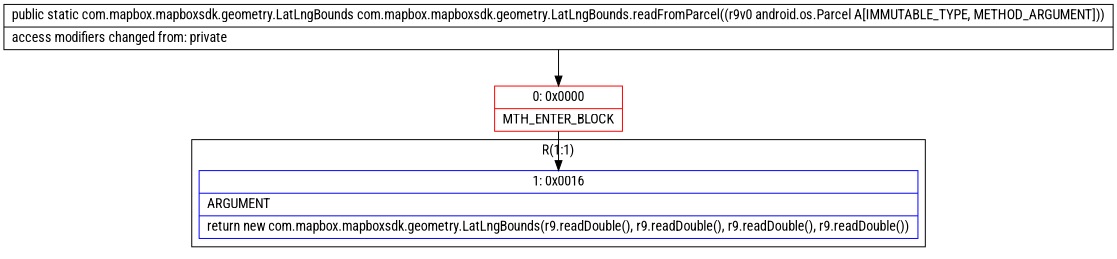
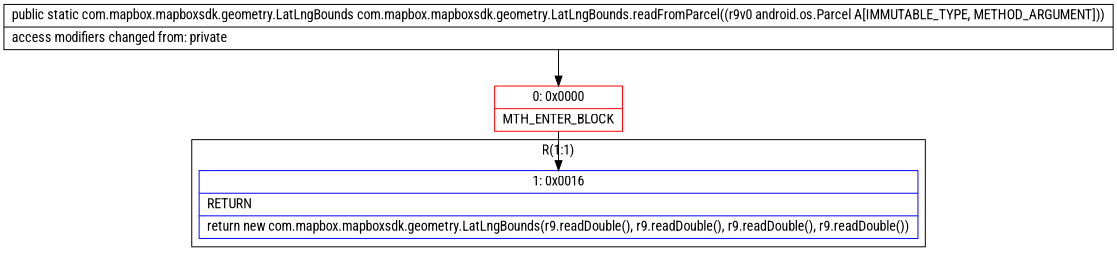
node "1: 0x0016": text "ARGUMENT" -> "RETURN"
